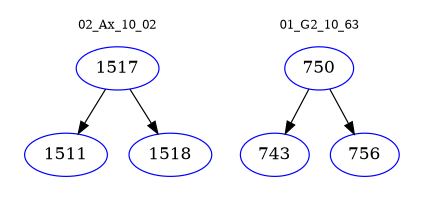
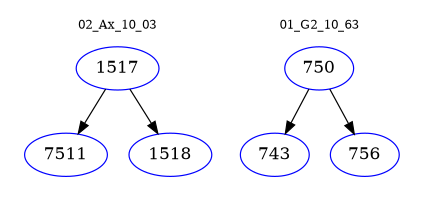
cluster "02_Ax_10_02": label "02_Ax_10_02" -> "02_Ax_10_03"
node "1511": label "1511" -> "7511"
